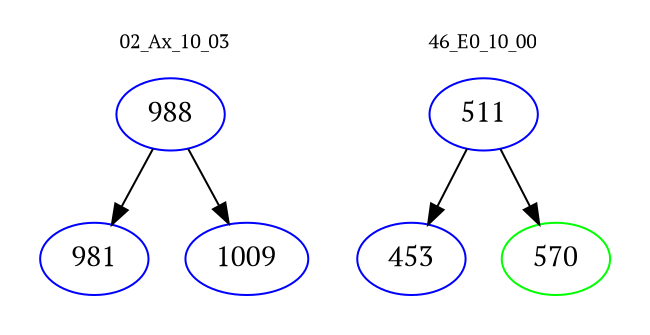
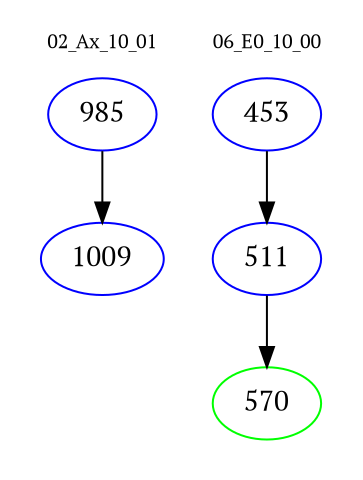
cluster "02_Ax_10_03": label "02_Ax_10_03" -> "02_Ax_10_01"
cluster "46_E0_10_00": label "46_E0_10_00" -> "06_E0_10_00"
node "988": label "988" -> "985"
edge "511" -> "453": reversed
node "981": removed
